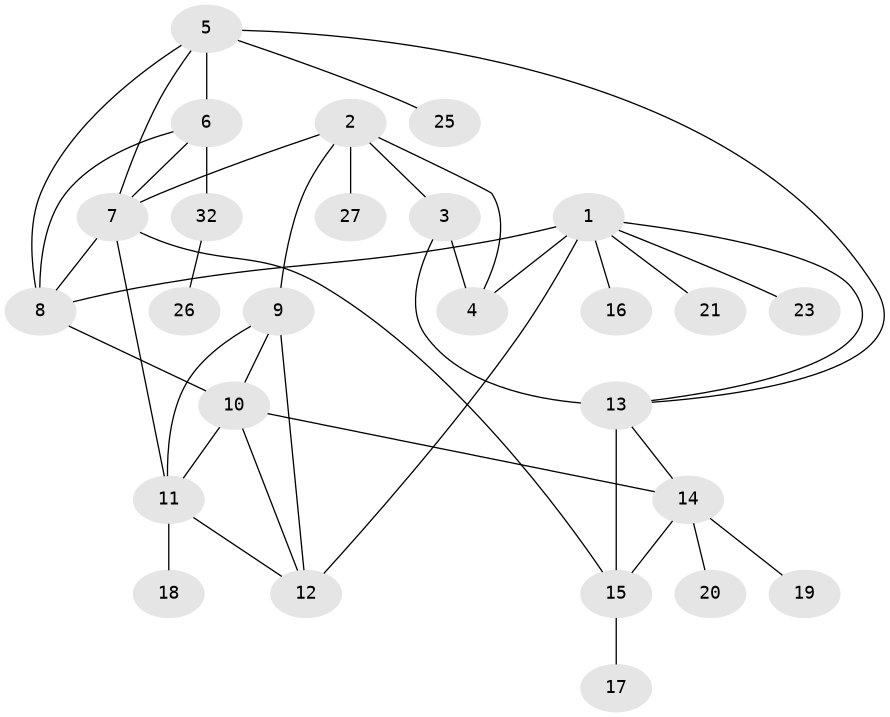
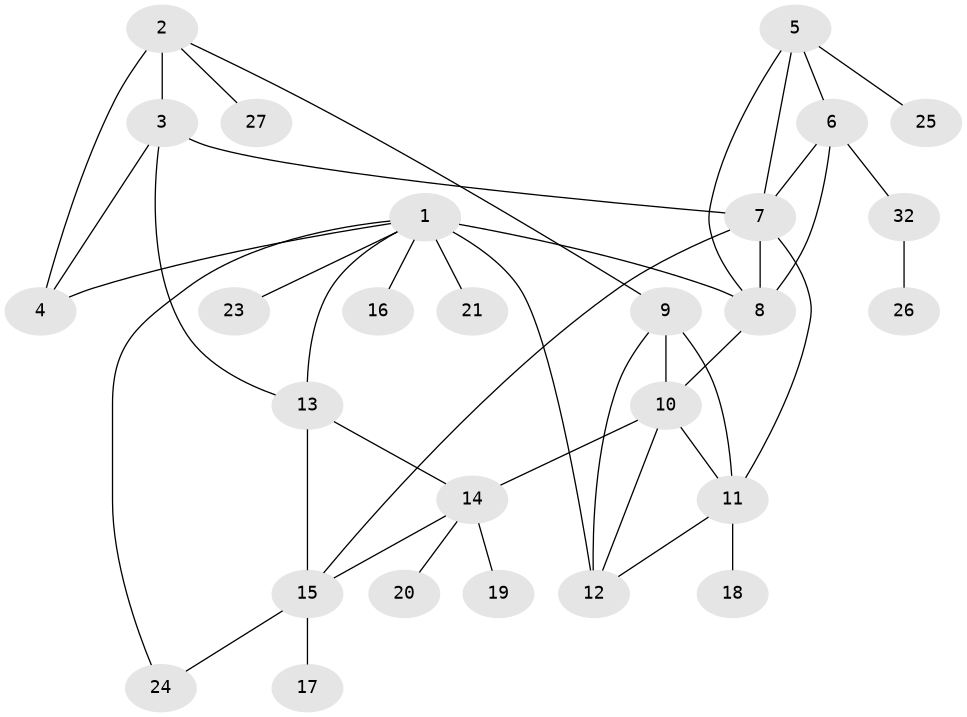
edge "5" -- "13": removed
edge "2" -- "7": now "3" -- "7"
node "24": added
